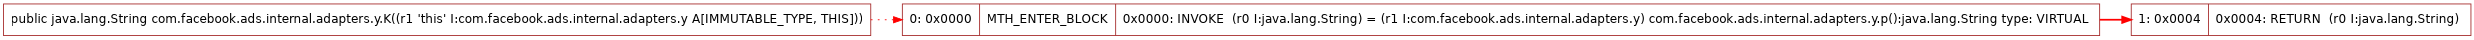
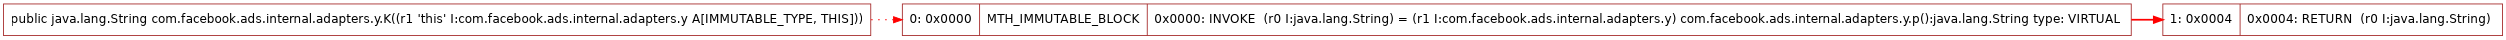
node "0: 0x0000": text "MTH_ENTER_BLOCK" -> "MTH_IMMUTABLE_BLOCK"
